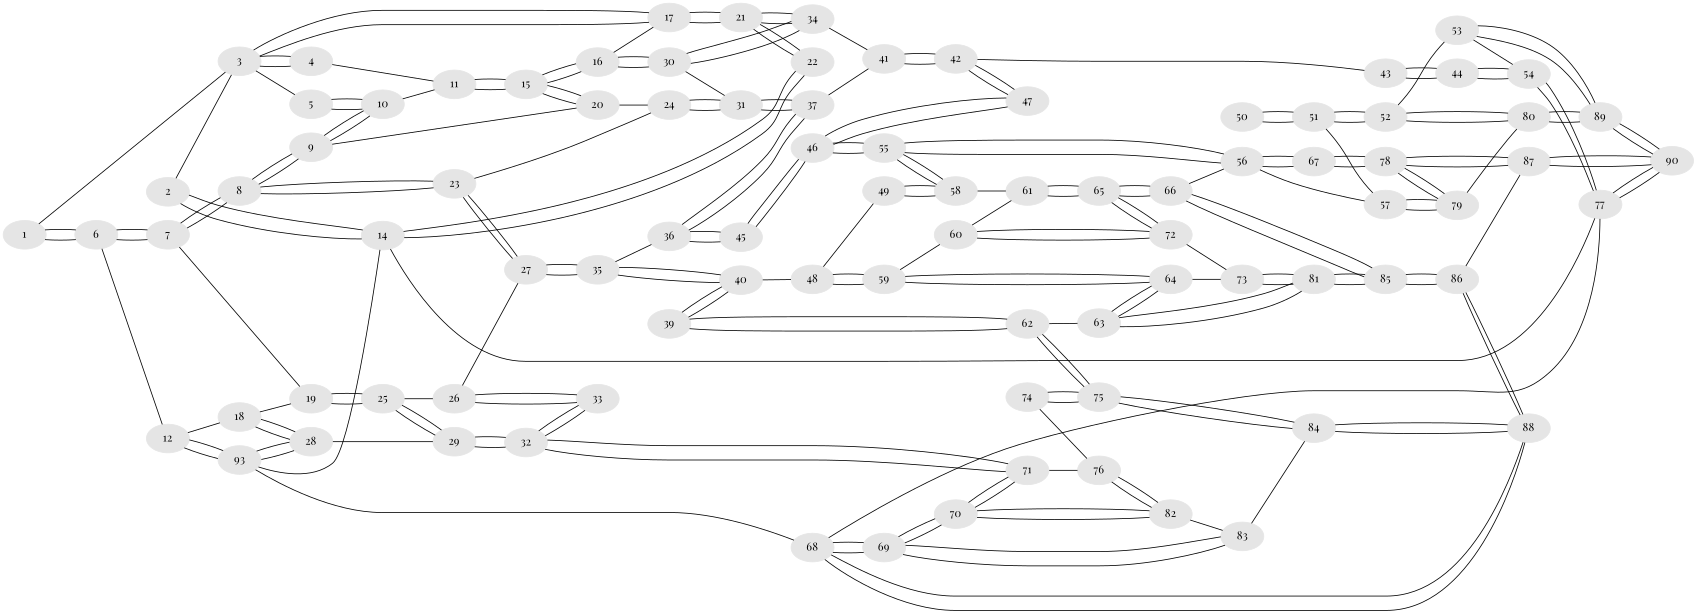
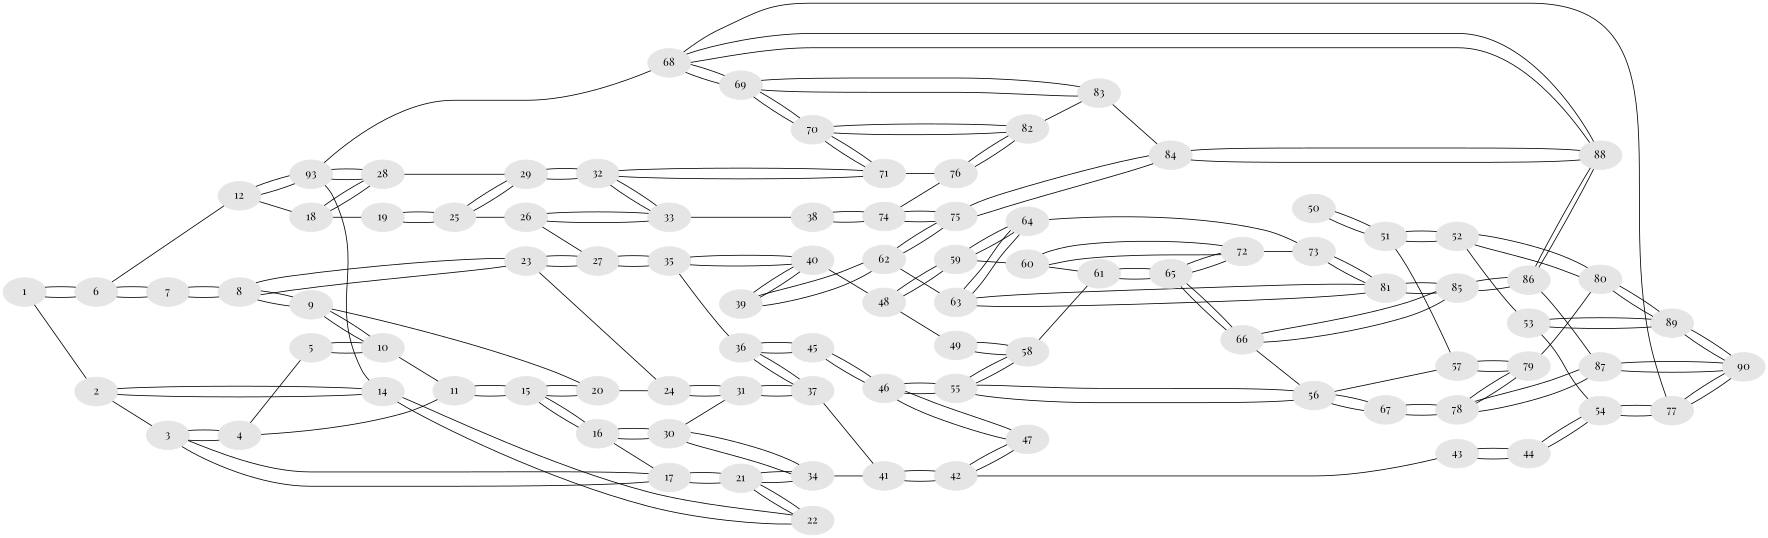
edge "3" -- "5": now "4" -- "5"
edge "3" -- "1": now "2" -- "1"
node "38": added
edge "7" -- "19": removed
edge "77" -- "14": removed
